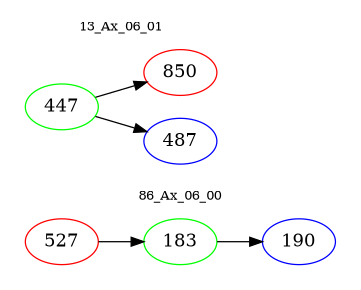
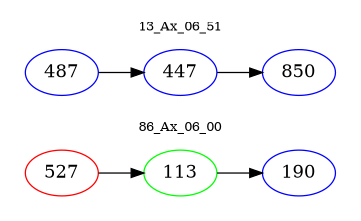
cluster "13_Ax_06_01": label "13_Ax_06_01" -> "13_Ax_06_51"
node "850": color red -> blue
node "447": color green -> blue
edge "447" -> "487": reversed
node "183": label "183" -> "113"
